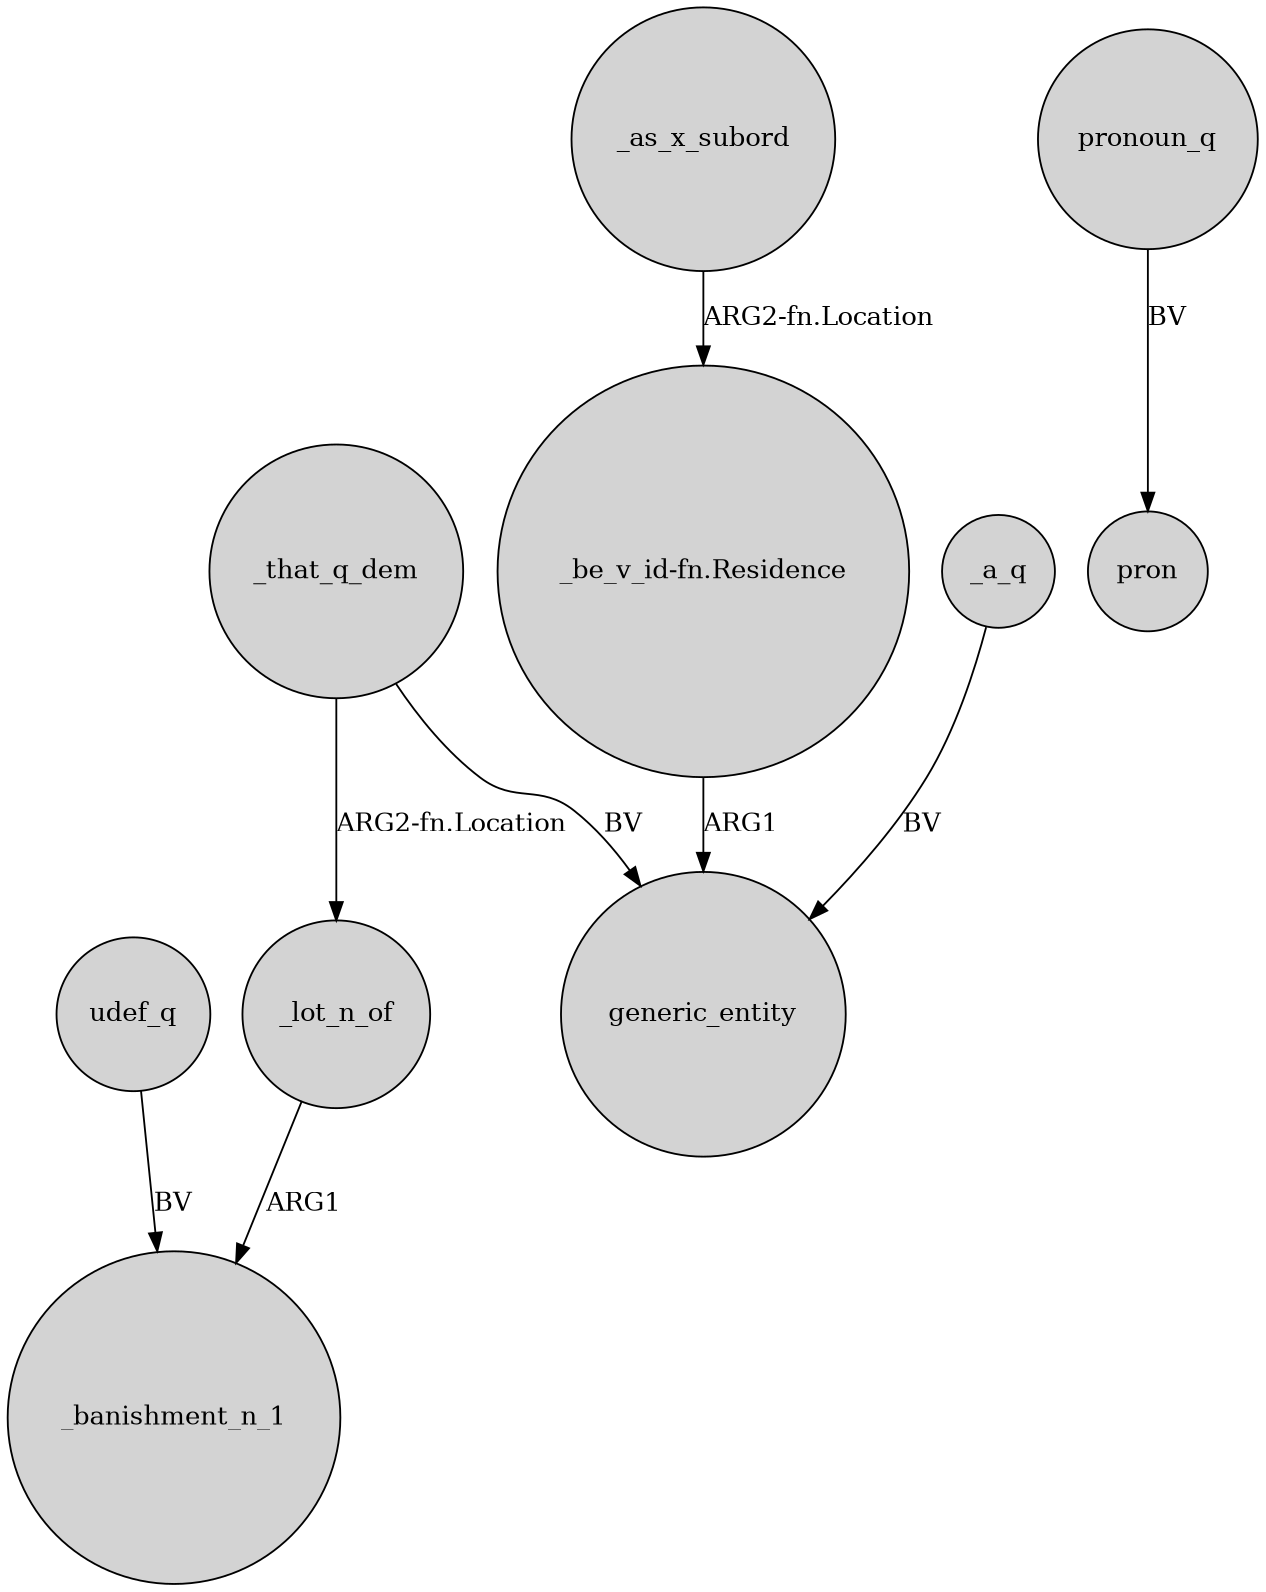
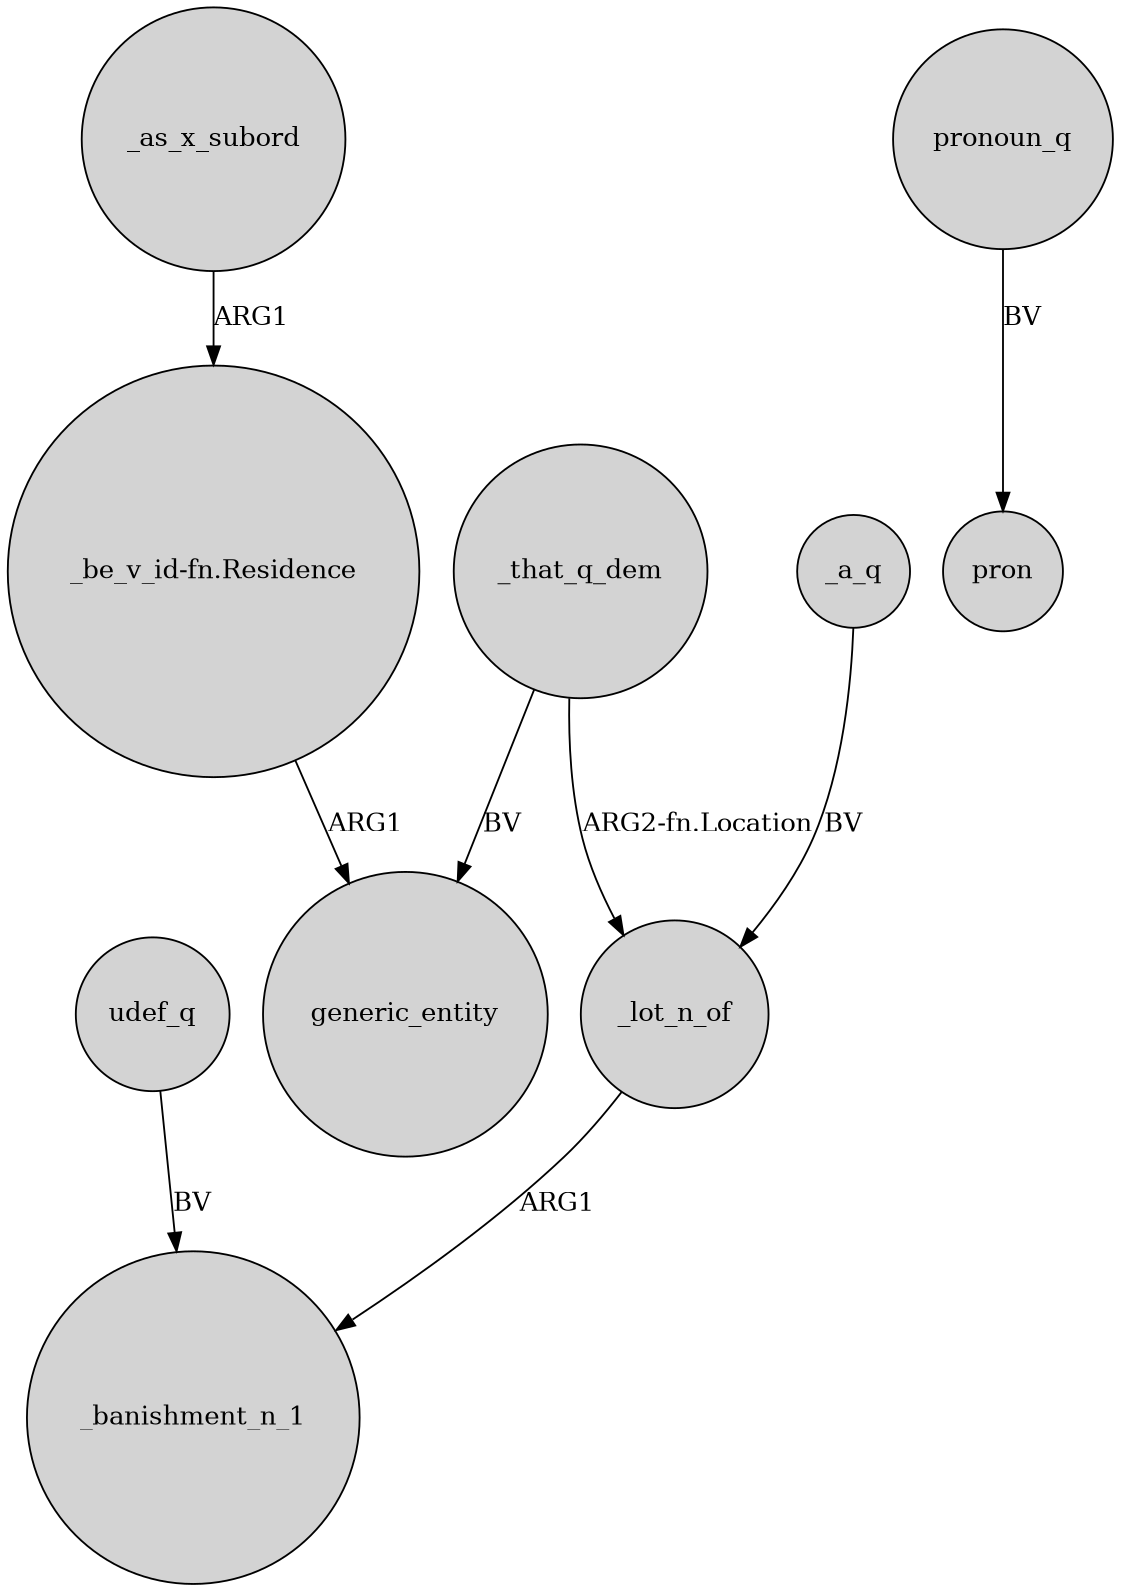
edge "_as_x_subord" -> "_be_v_id-fn.Residence": label "ARG2-fn.Location" -> "ARG1"
edge "_a_q" -> "generic_entity": now "_a_q" -> "_lot_n_of"
